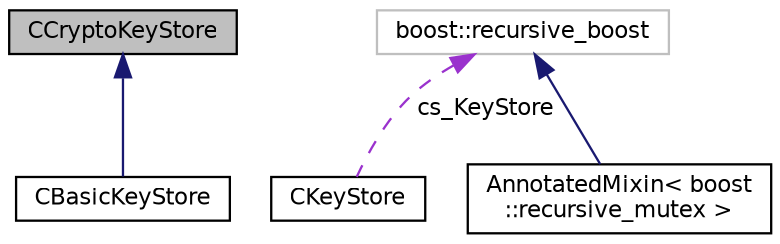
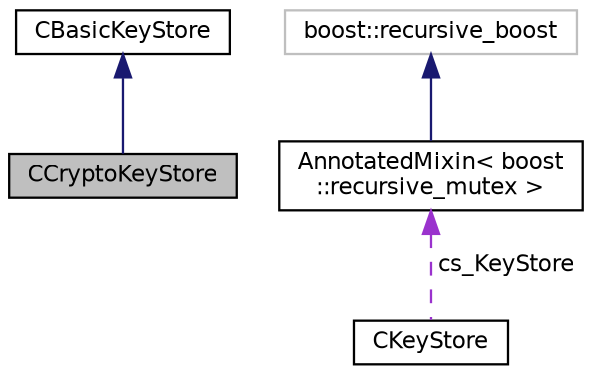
edge "CKeyStore" -> "boost::recursive_boost": now "CKeyStore" -> "AnnotatedMixin< boost ::recursive_mutex >"
edge "CBasicKeyStore" -> "CCryptoKeyStore": reversed
